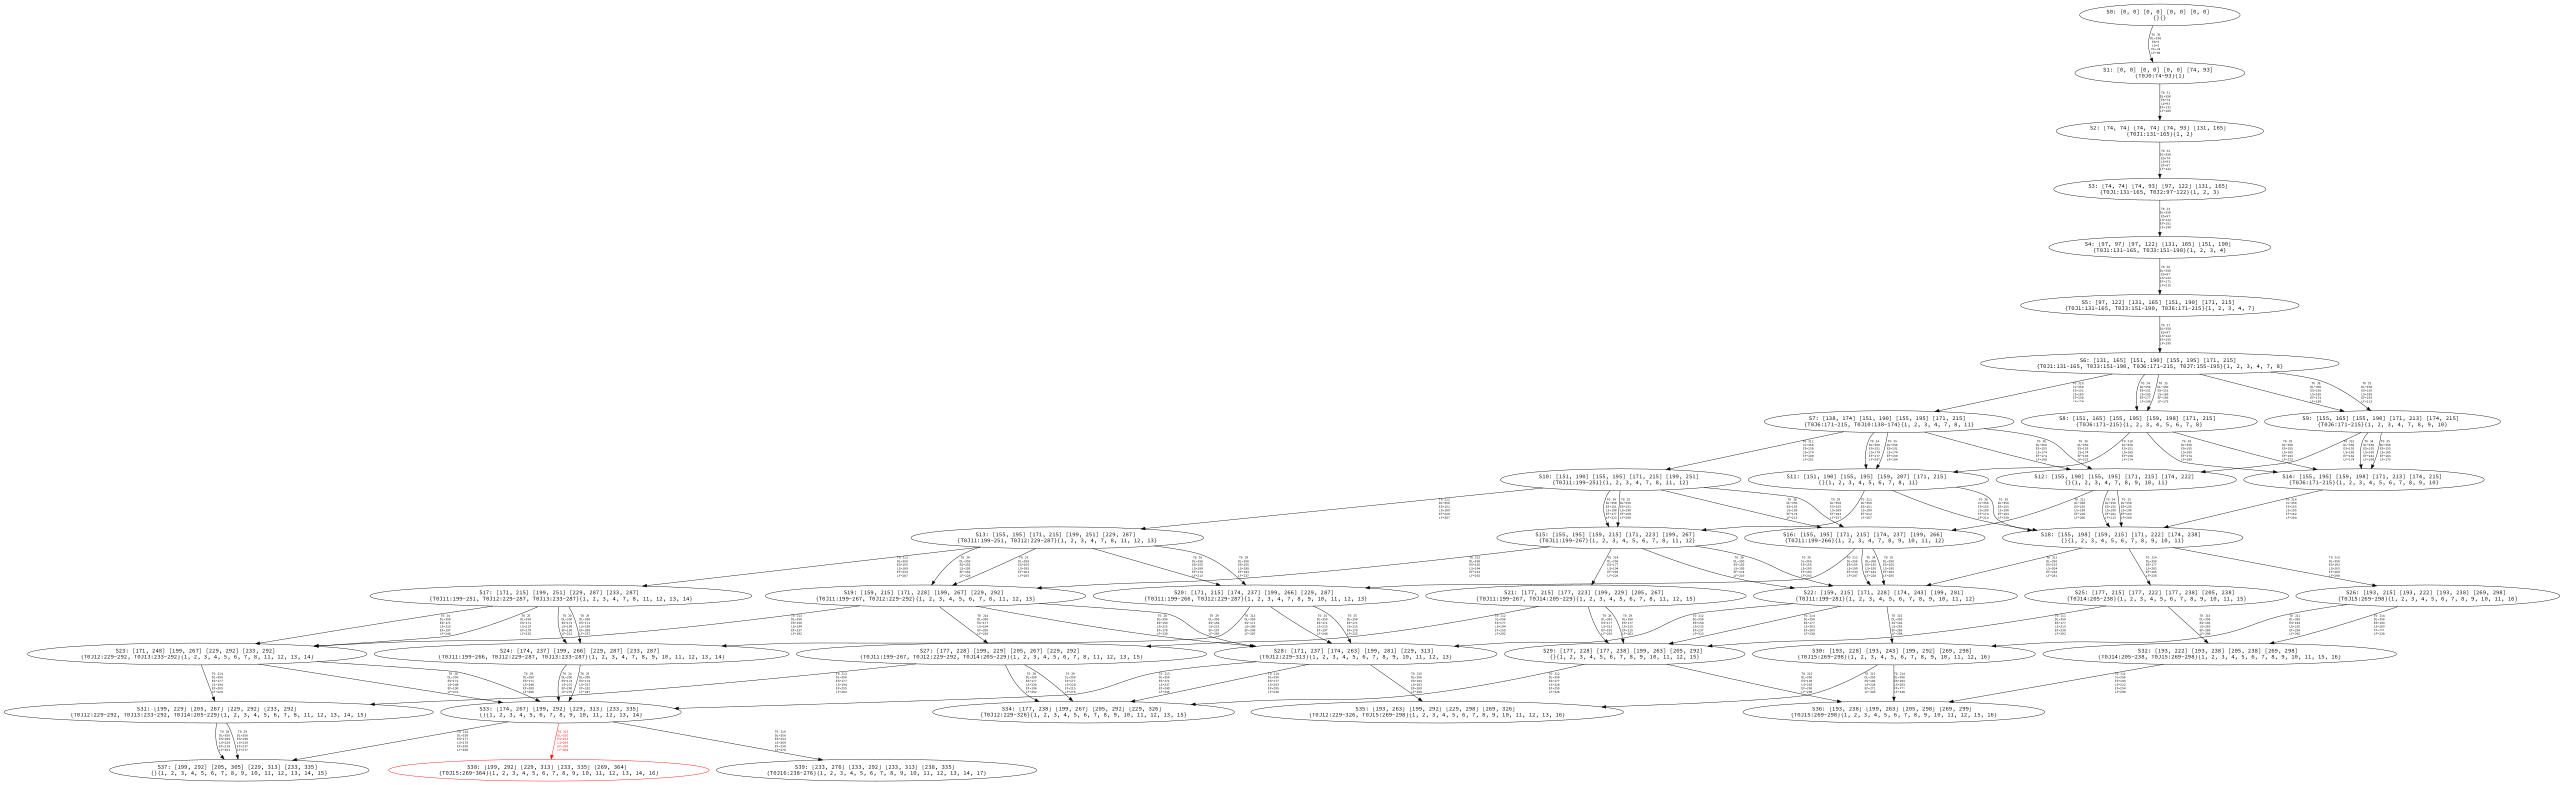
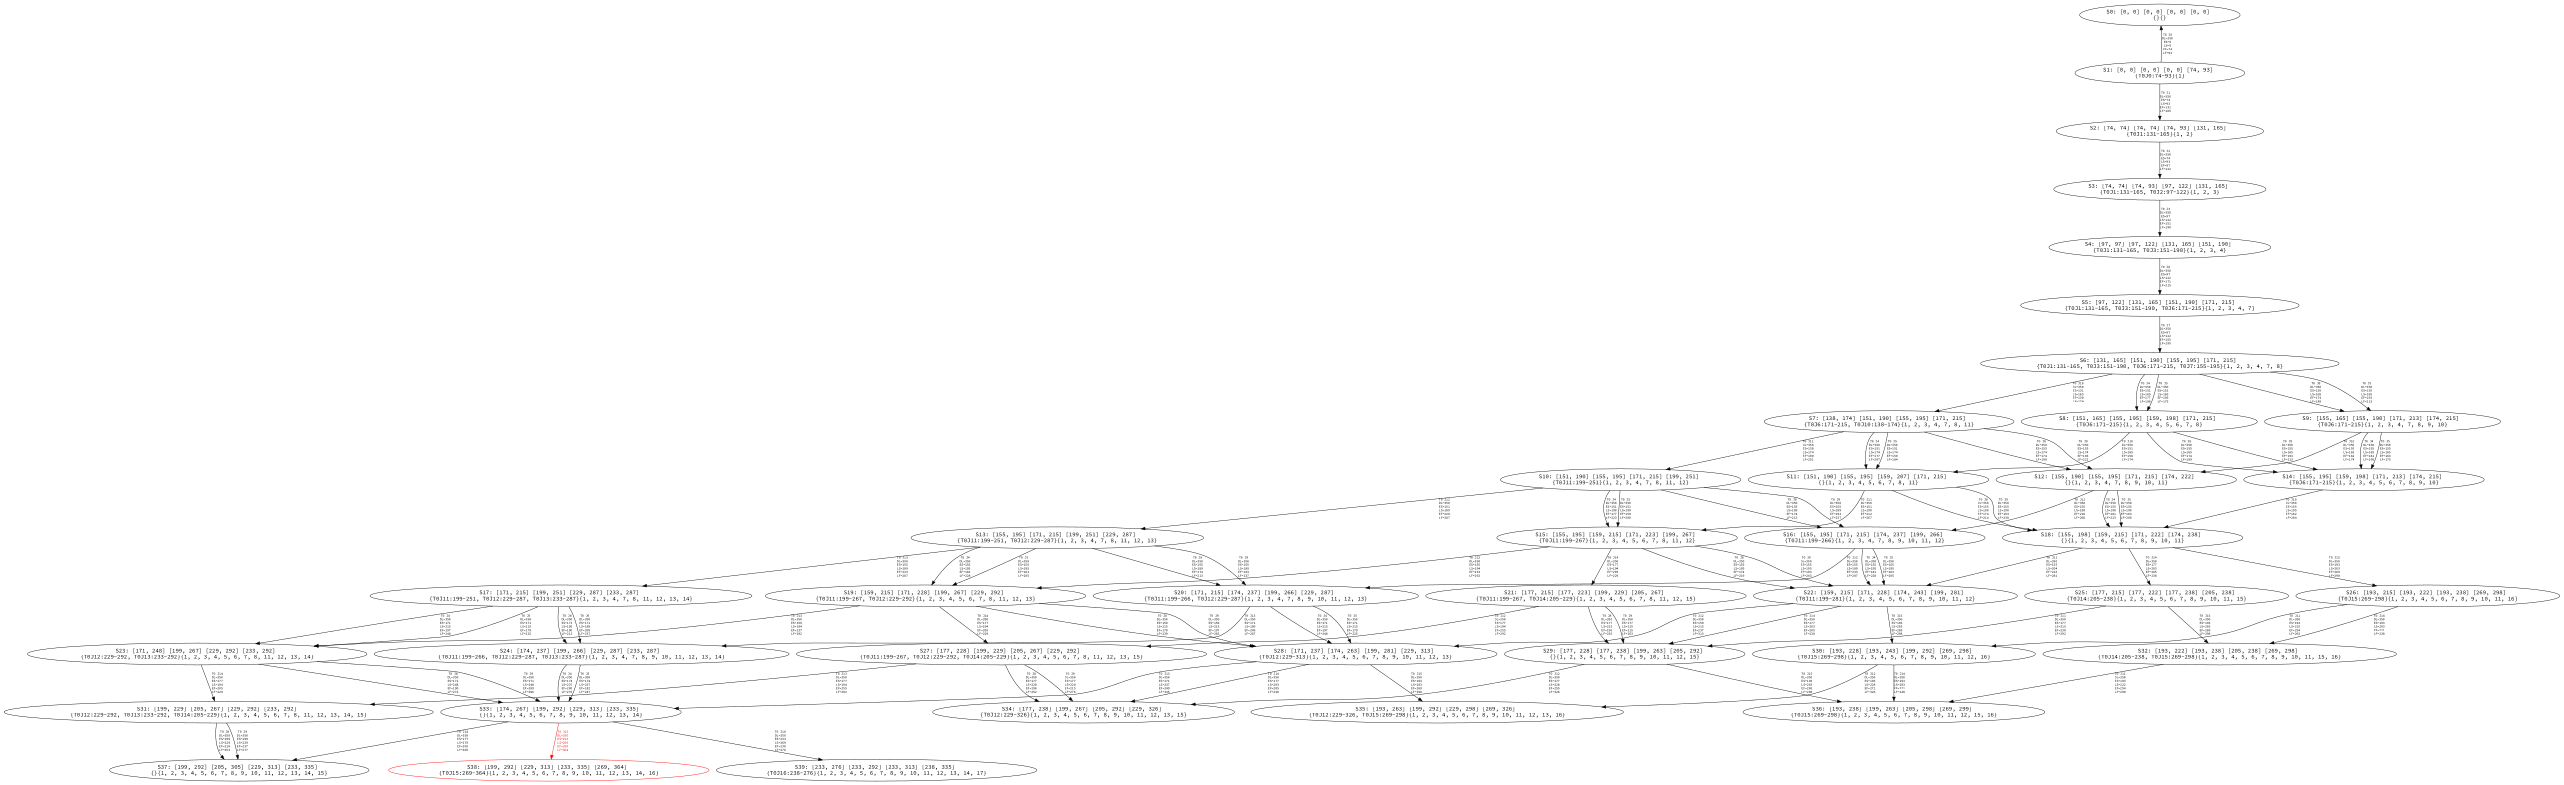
edge "S0: [0, 0] [0, 0] [0, 0] [0, 0] {}{}" -> "S1: [0, 0] [0, 0] [0, 0] [74, 93] {T0J0:74-93}{1}": reversed
